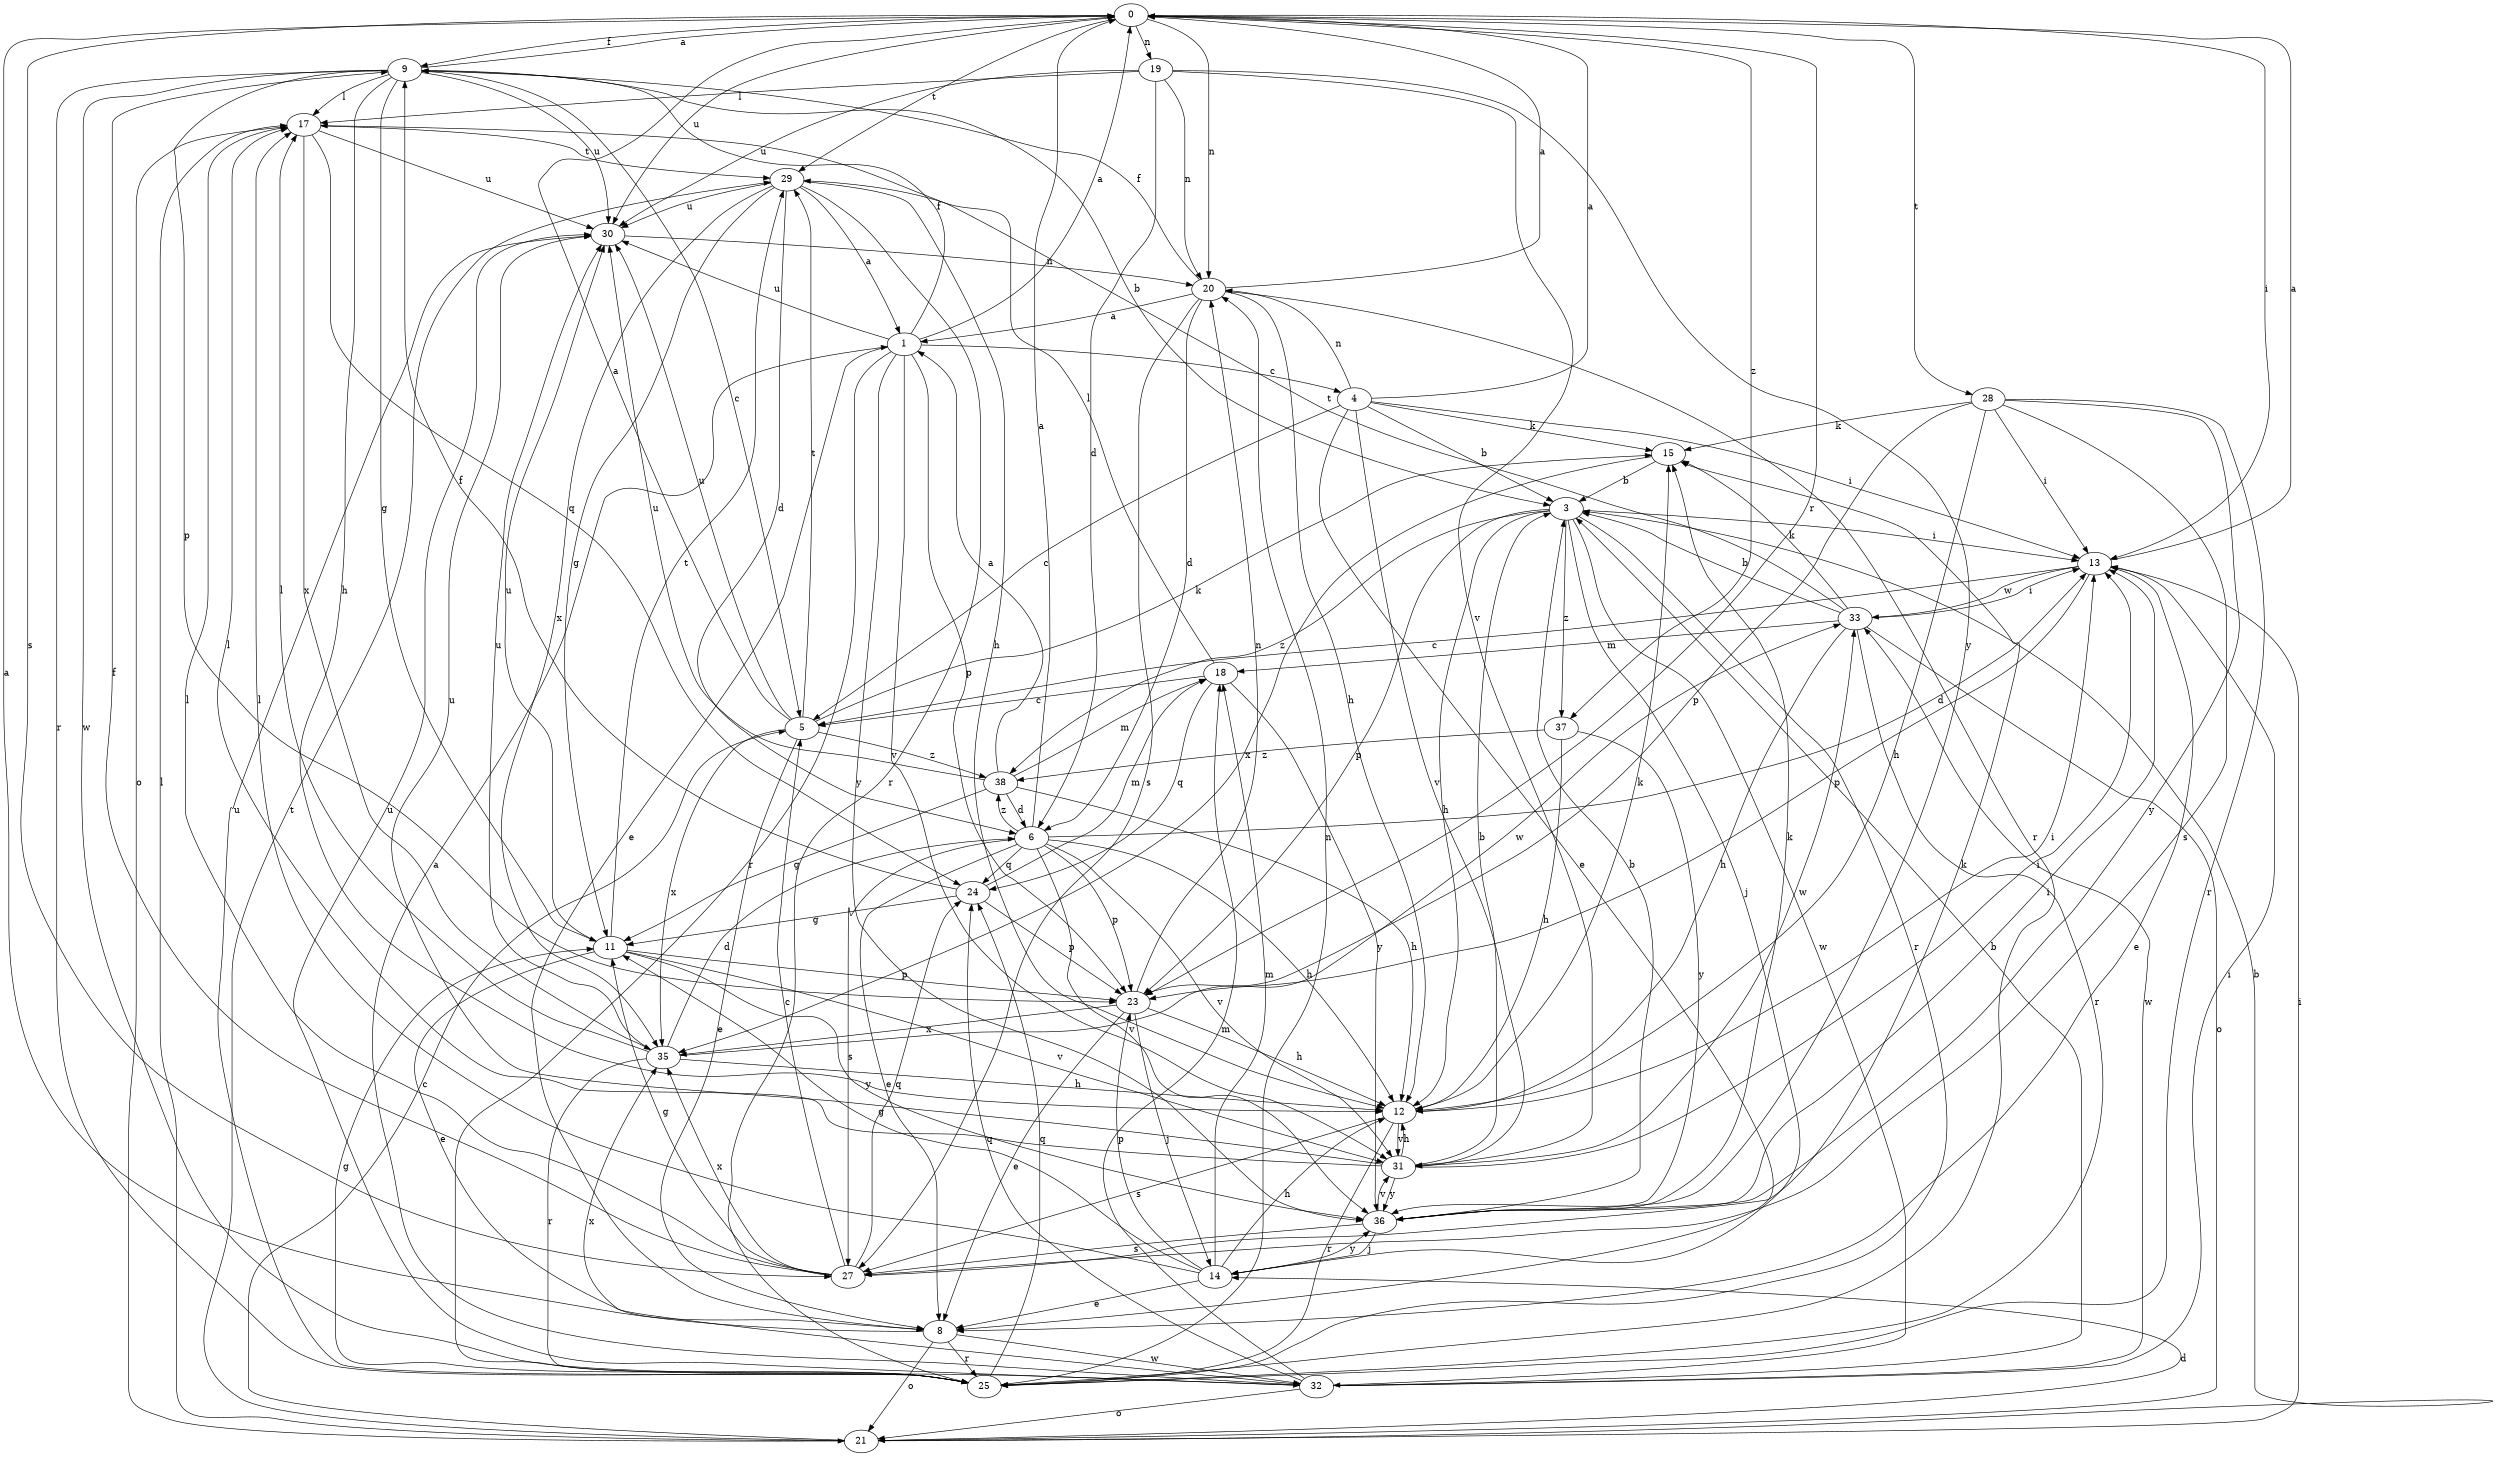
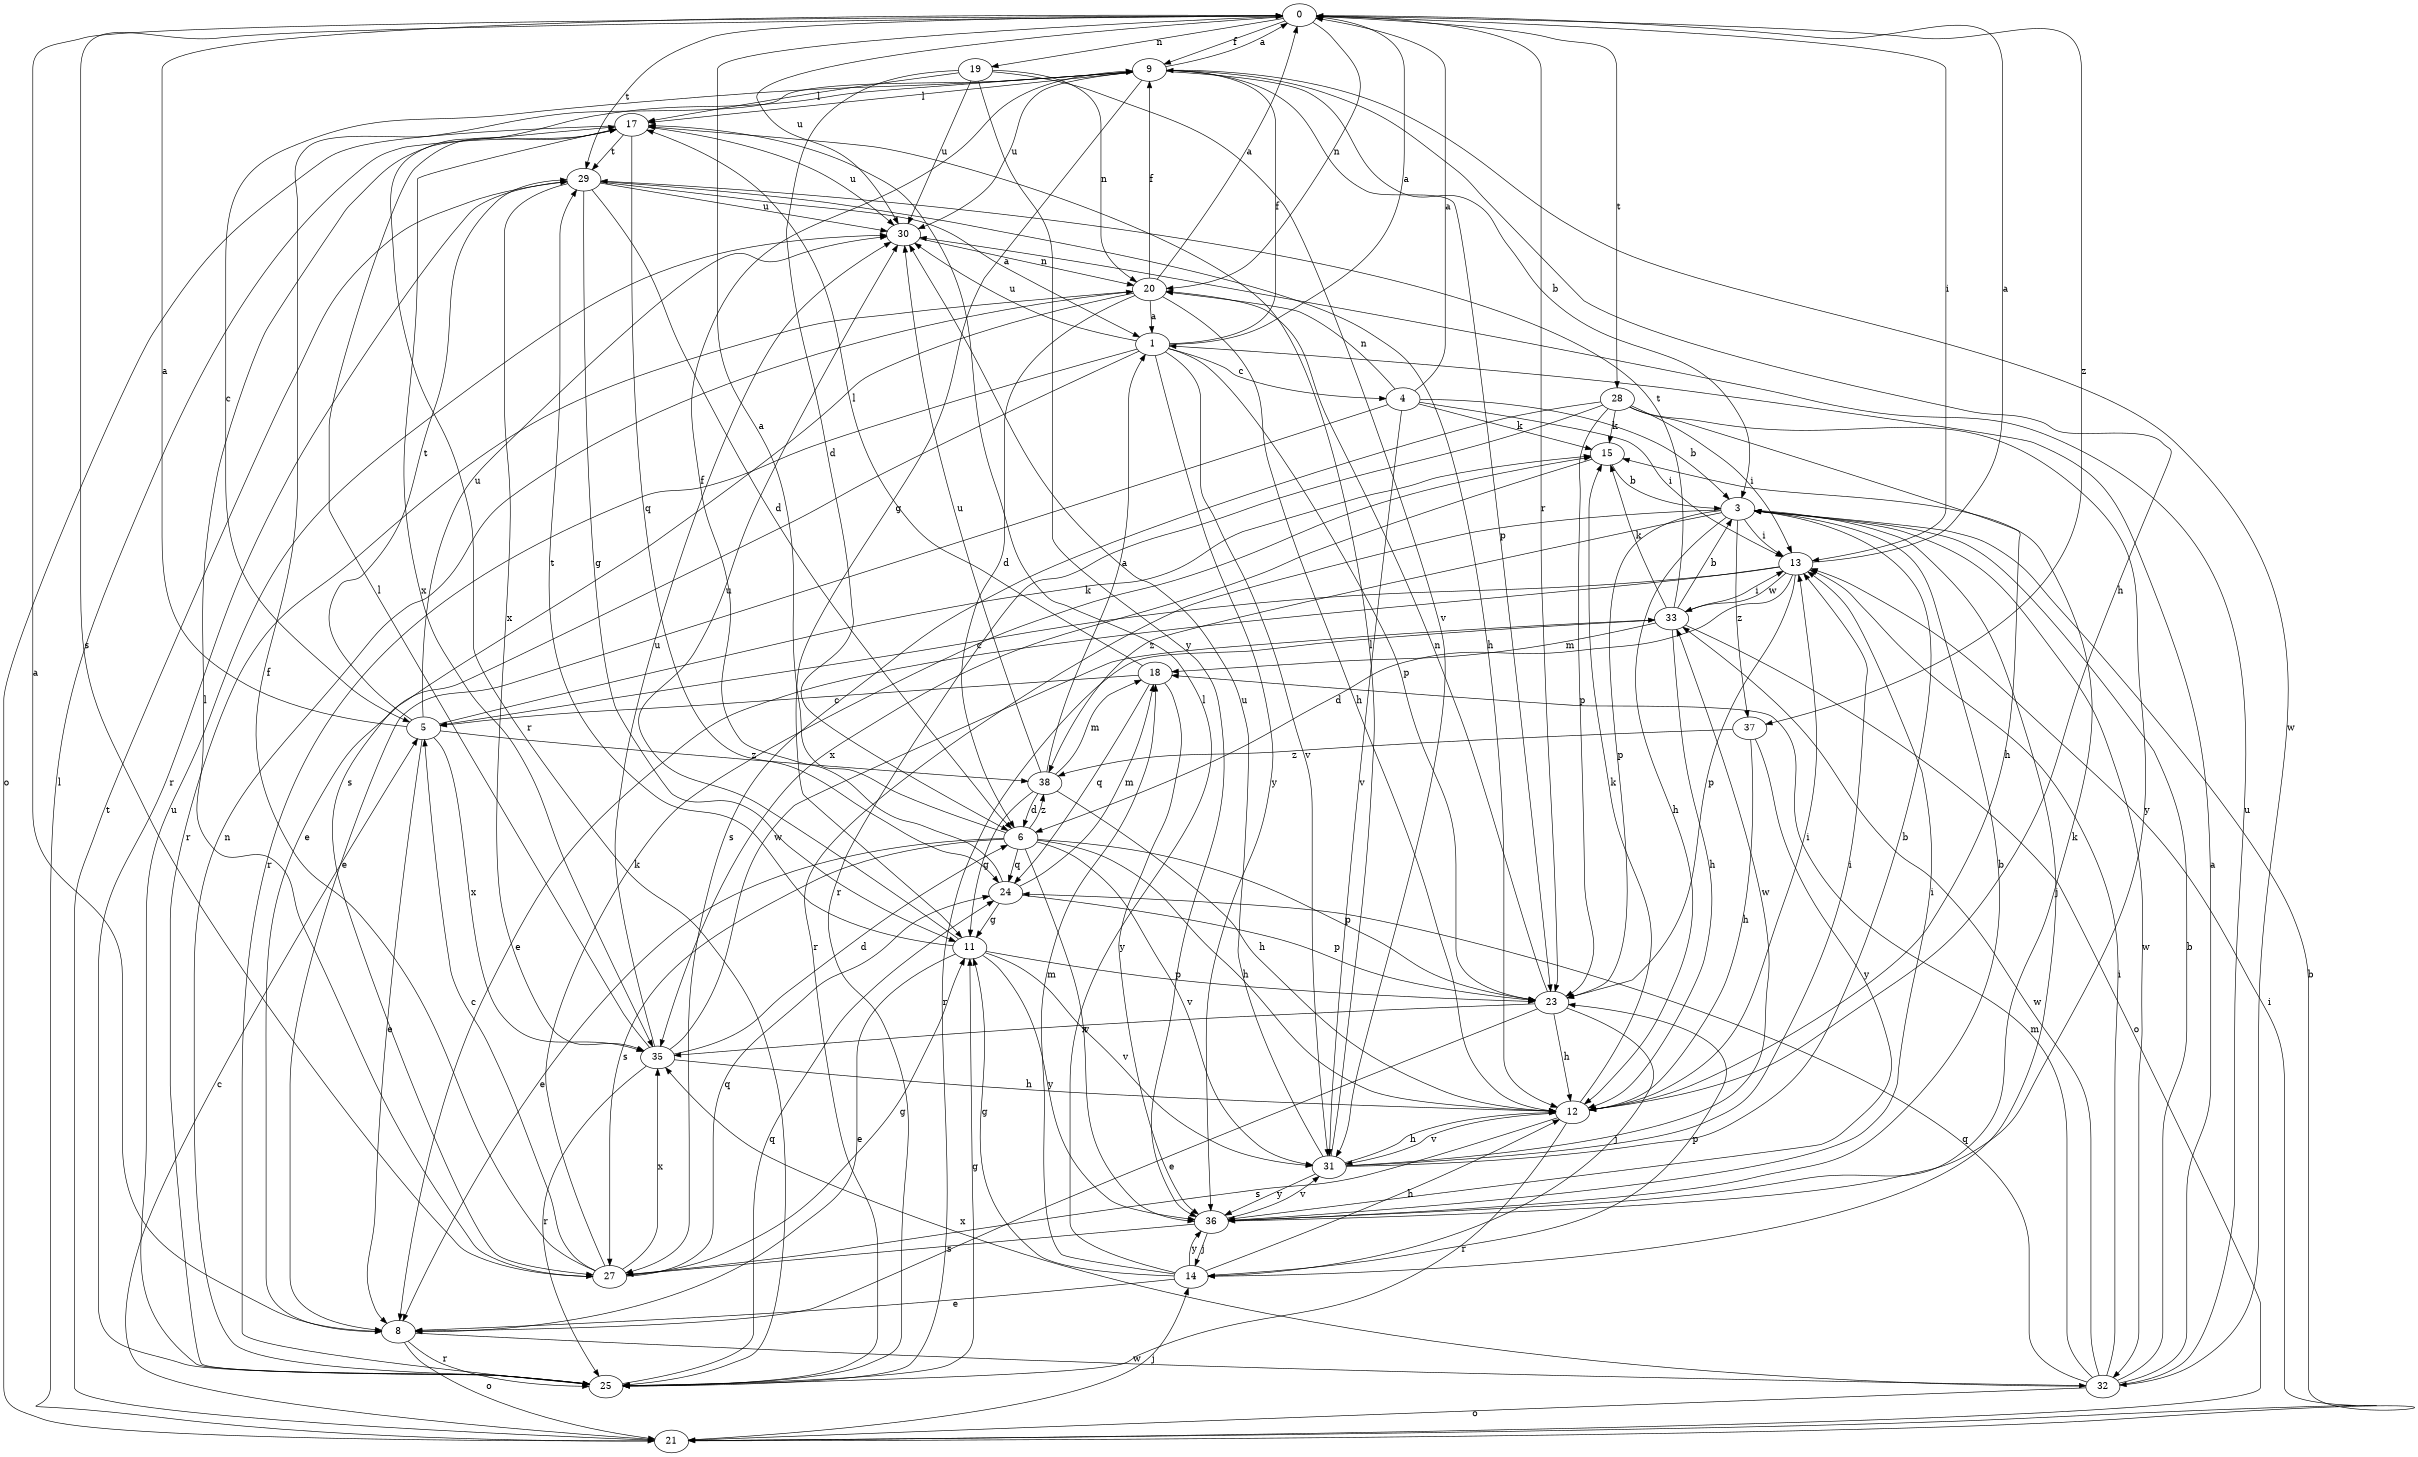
edge "4" -> "5": removed, label "c"
edge "6" -> "13": reversed
edge "21" -> "14": label "d" -> "j"
